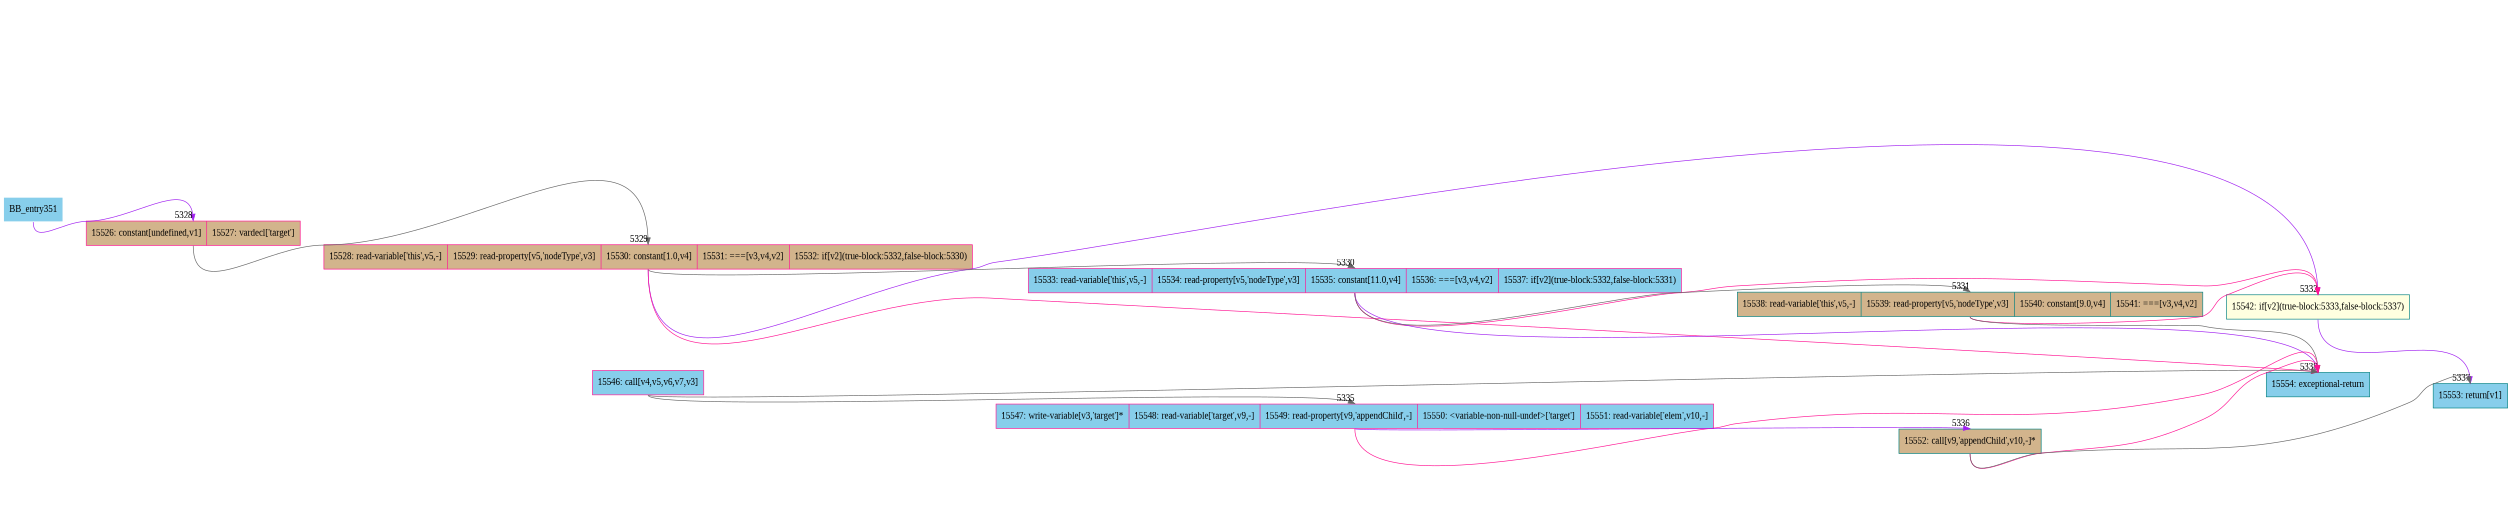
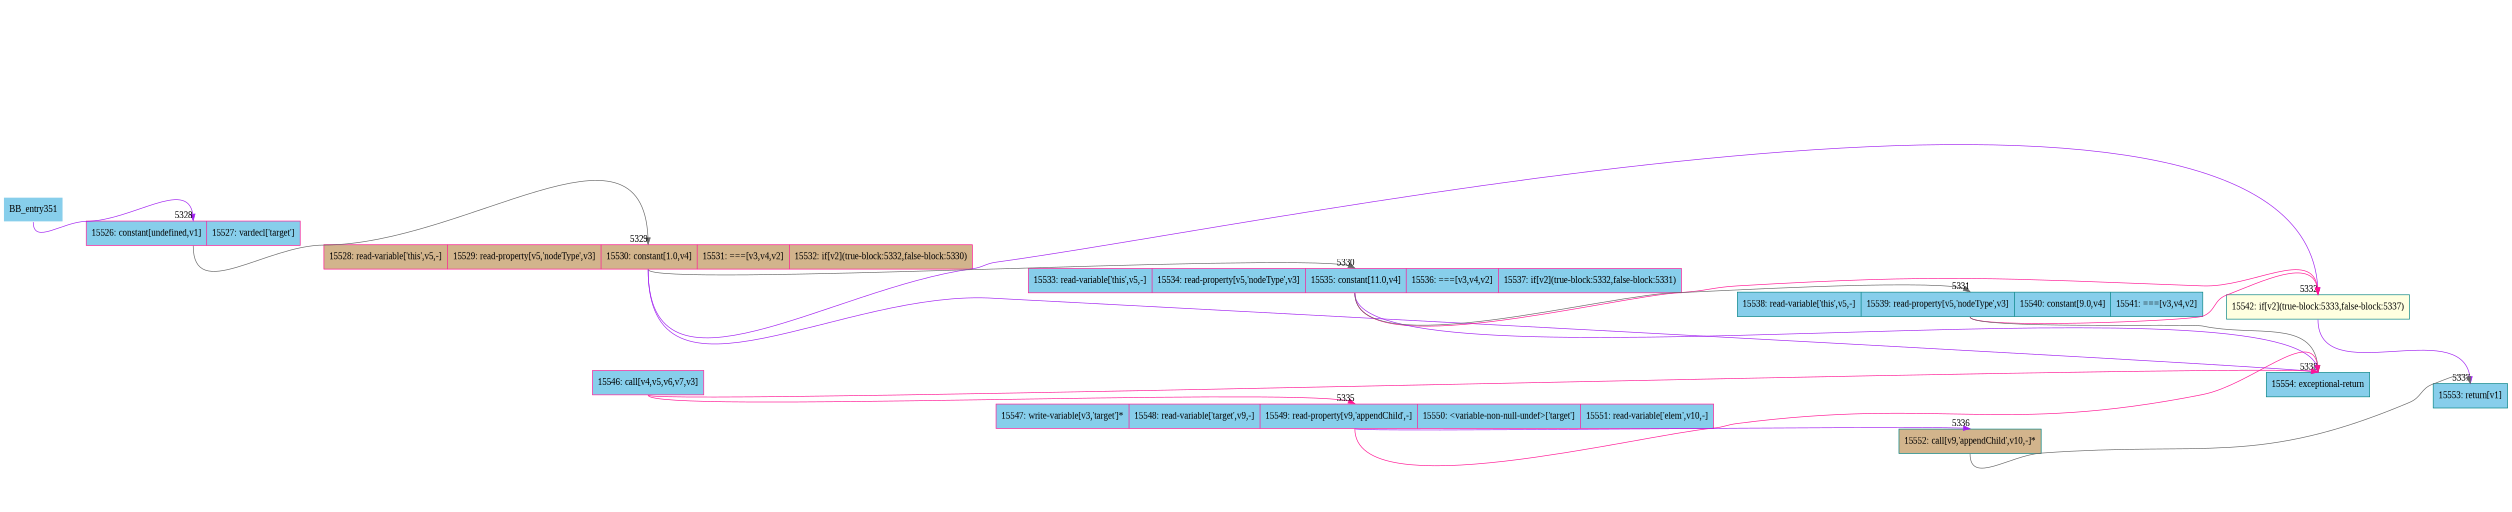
node "15526: constant[undefined,v1]": fillcolor tan -> skyblue
node "15538: read-variable['this',v5,-]": fillcolor tan -> skyblue
edge "15528: read-variable['this',v5,-]" -> "15554: exceptional-return": color deeppink -> purple
edge "15546: call[v4,v5,v6,v7,v3]" -> "15554: exceptional-return": color gray40 -> deeppink
edge "15546: call[v4,v5,v6,v7,v3]" -> "15547: write-variable[v3,'target']*": color gray40 -> deeppink
edge "15552: call[v9,'appendChild',v10,-]*" -> "15554: exceptional-return": removed
